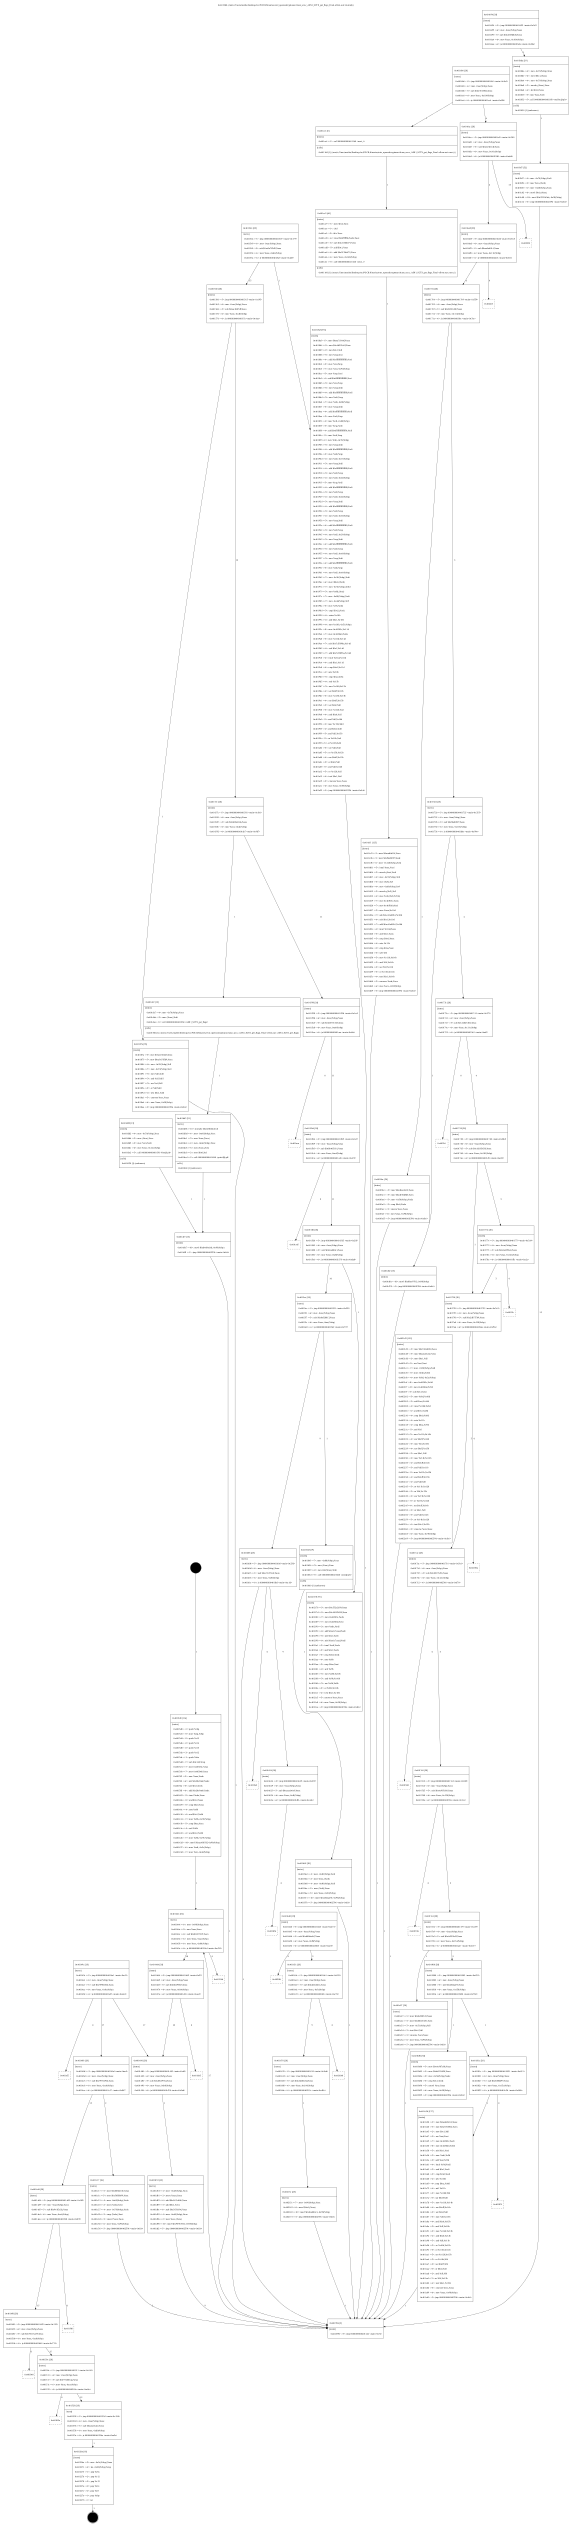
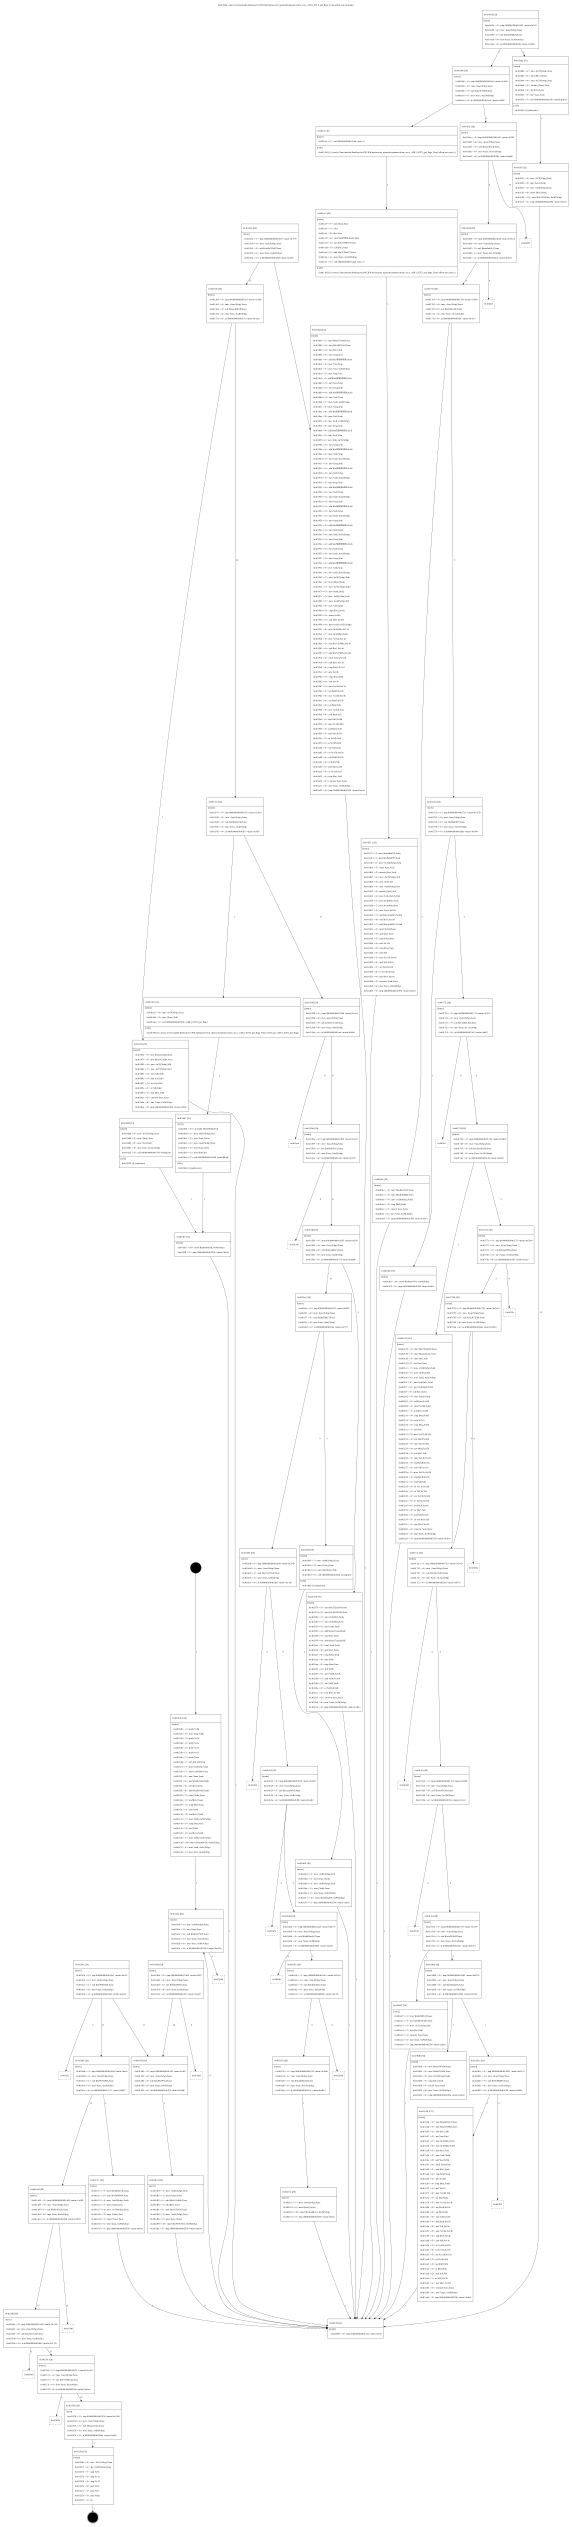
edge "0x401694 [28]" -> "0x4016b0 [28]": added, label "7"
edge "0x401758 [28]" -> "0x401790 [28]": now "0x401758 [28]" -> "0x4021d3 [155]"
edge "0x401624 [28]" -> "0x401640 [28]": added, label "9"
edge "0x401444 [32]" -> "0x401464 [28]": removed, label "18"
edge "0x401608 [28]" -> "0x402396 [5]": now "0x402178 [91]" -> "0x402396 [5]"
